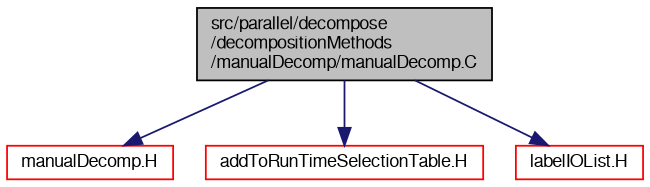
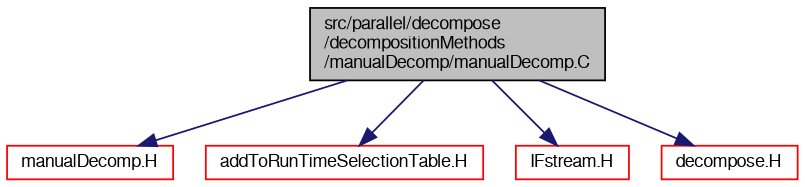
node "IFstream.H": added
node "labelIOList.H": label "labelIOList.H" -> "decompose.H"
